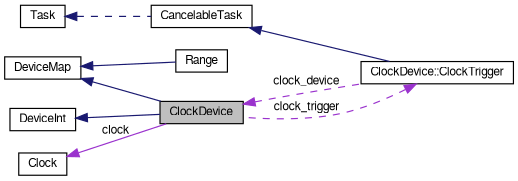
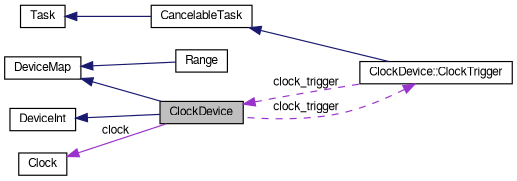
edge "CancelableTask" -> "Task": style dashed -> solid
edge "ClockDevice::ClockTrigger" -> "ClockDevice": label "clock_device" -> "clock_trigger"
